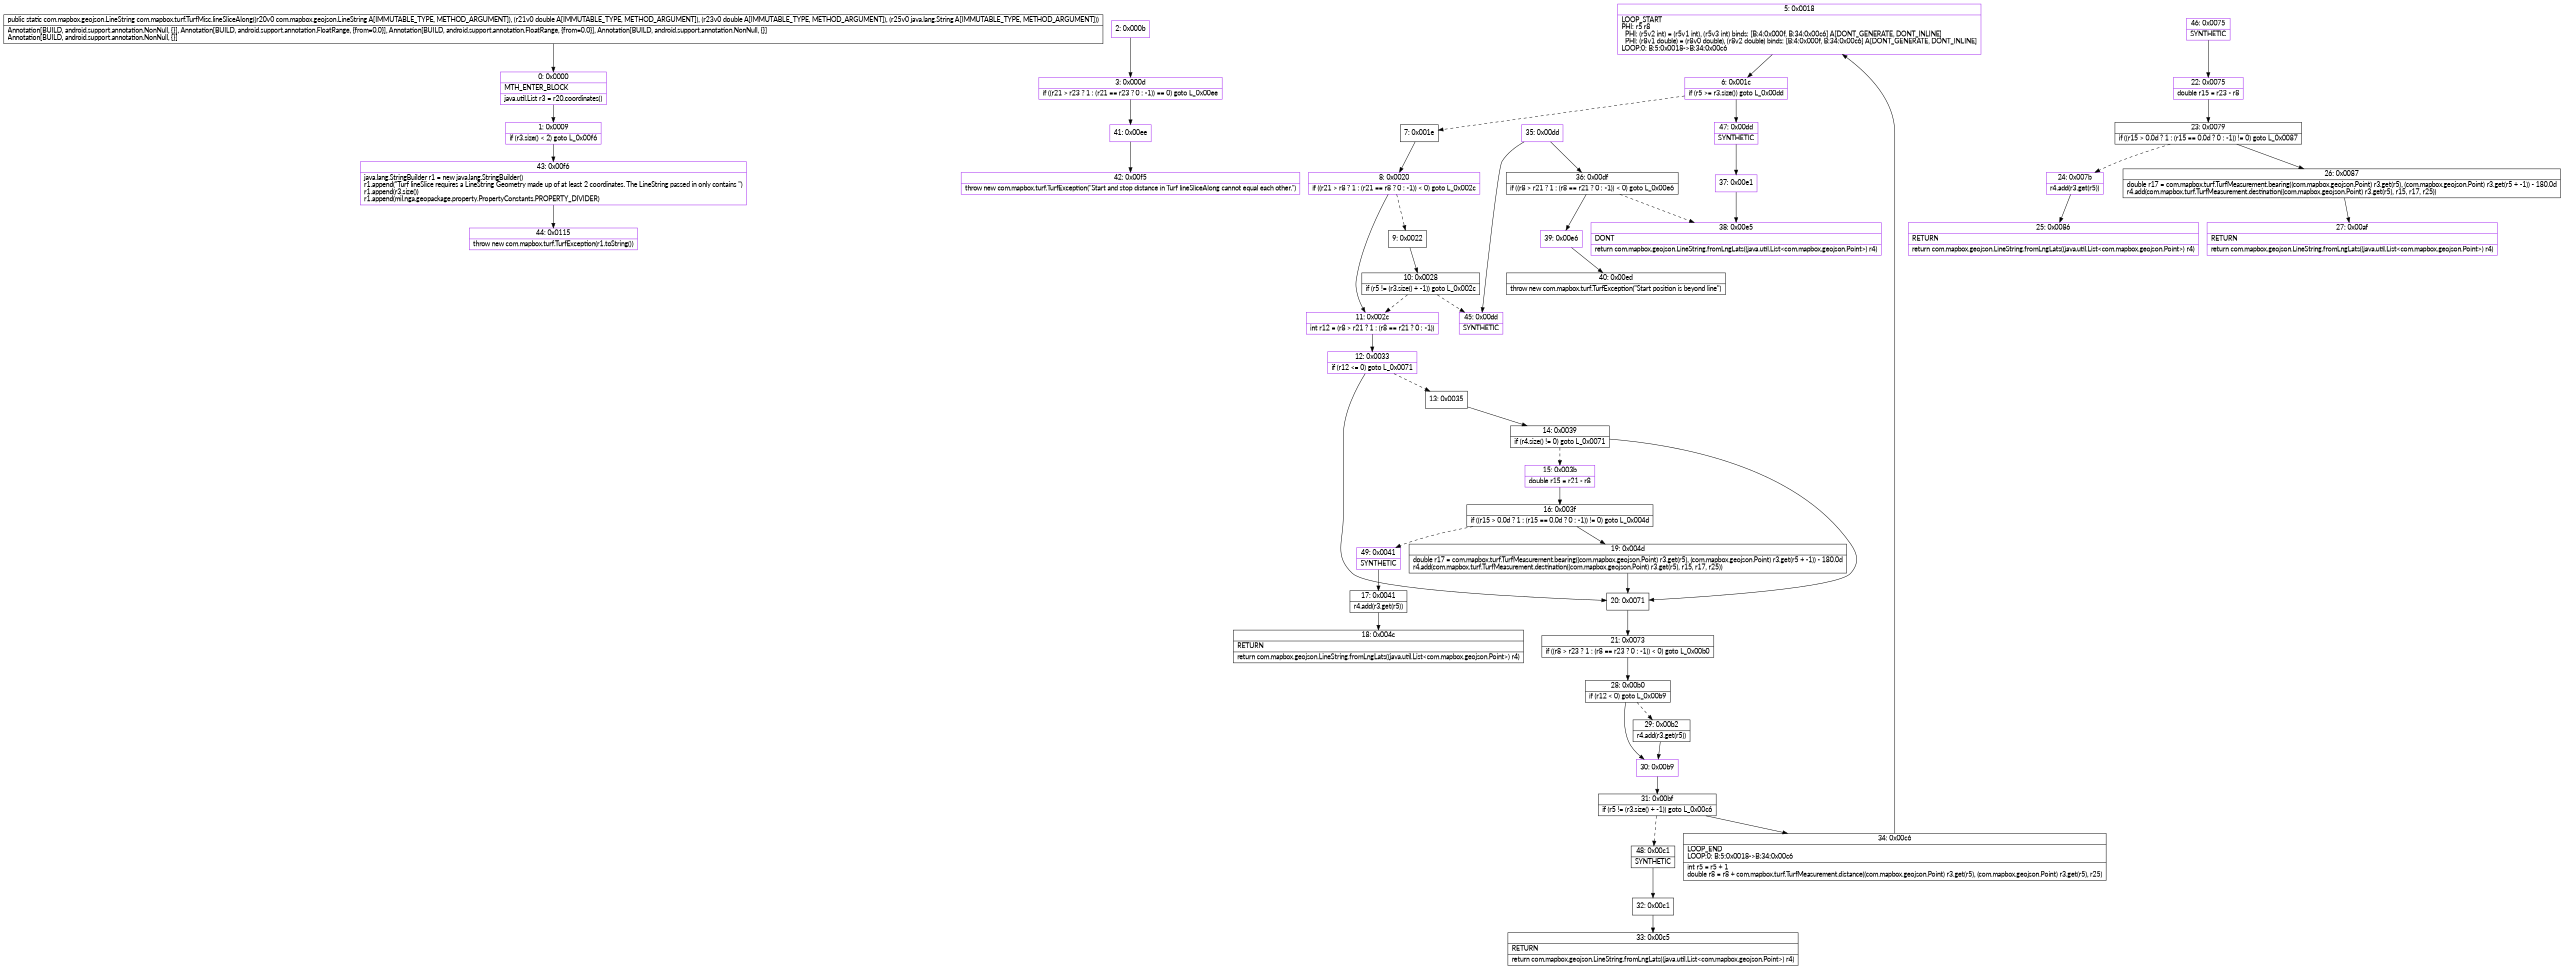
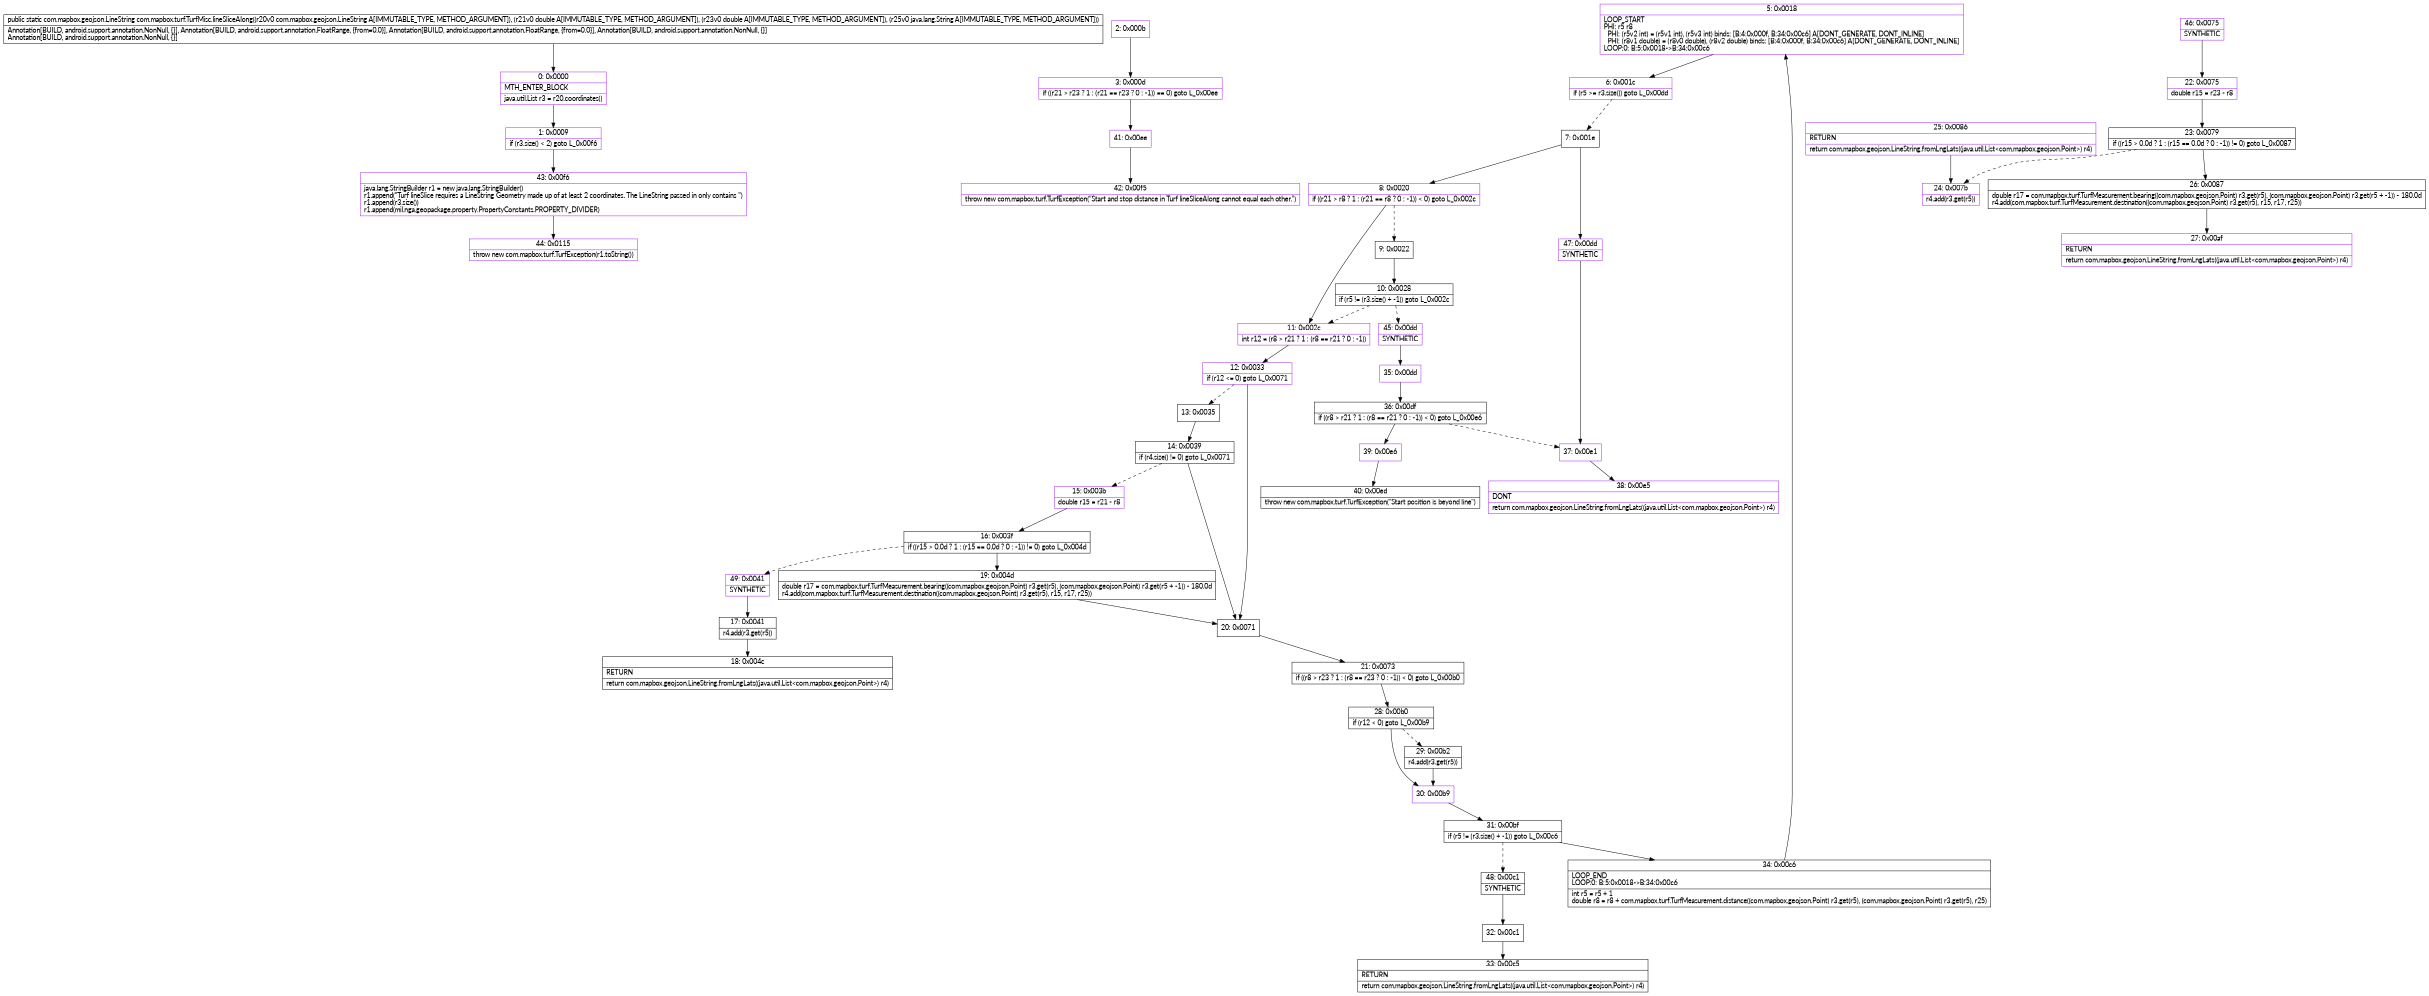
edge "6: 0x001c" -> "47: 0x00dd": now "7: 0x001e" -> "47: 0x00dd"
edge "24: 0x007b" -> "25: 0x0086": reversed
edge "36: 0x00df" -> "38: 0x00e5": now "36: 0x00df" -> "37: 0x00e1"
edge "35: 0x00dd" -> "45: 0x00dd": reversed
